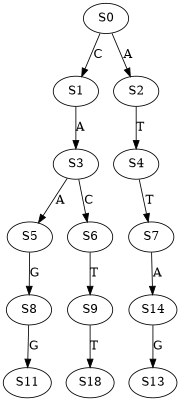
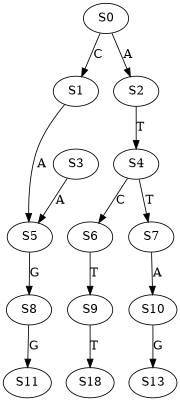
edge "S1" -> "S3": now "S1" -> "S5"
edge "S3" -> "S6": now "S4" -> "S6"
node "S14": label "S14" -> "S10"
